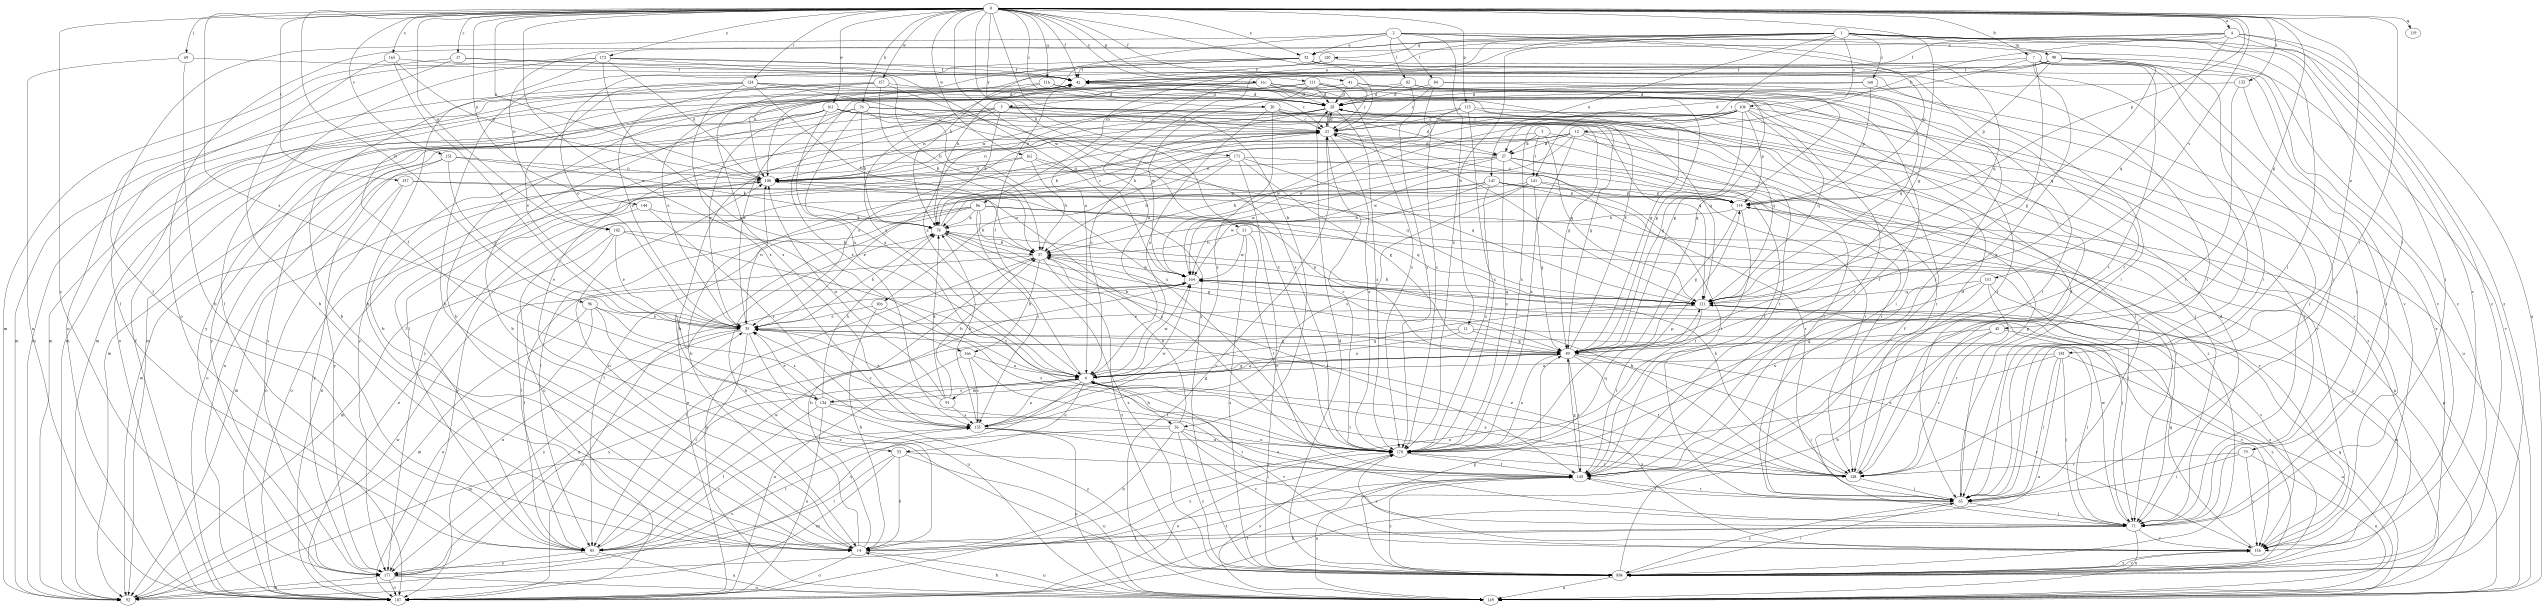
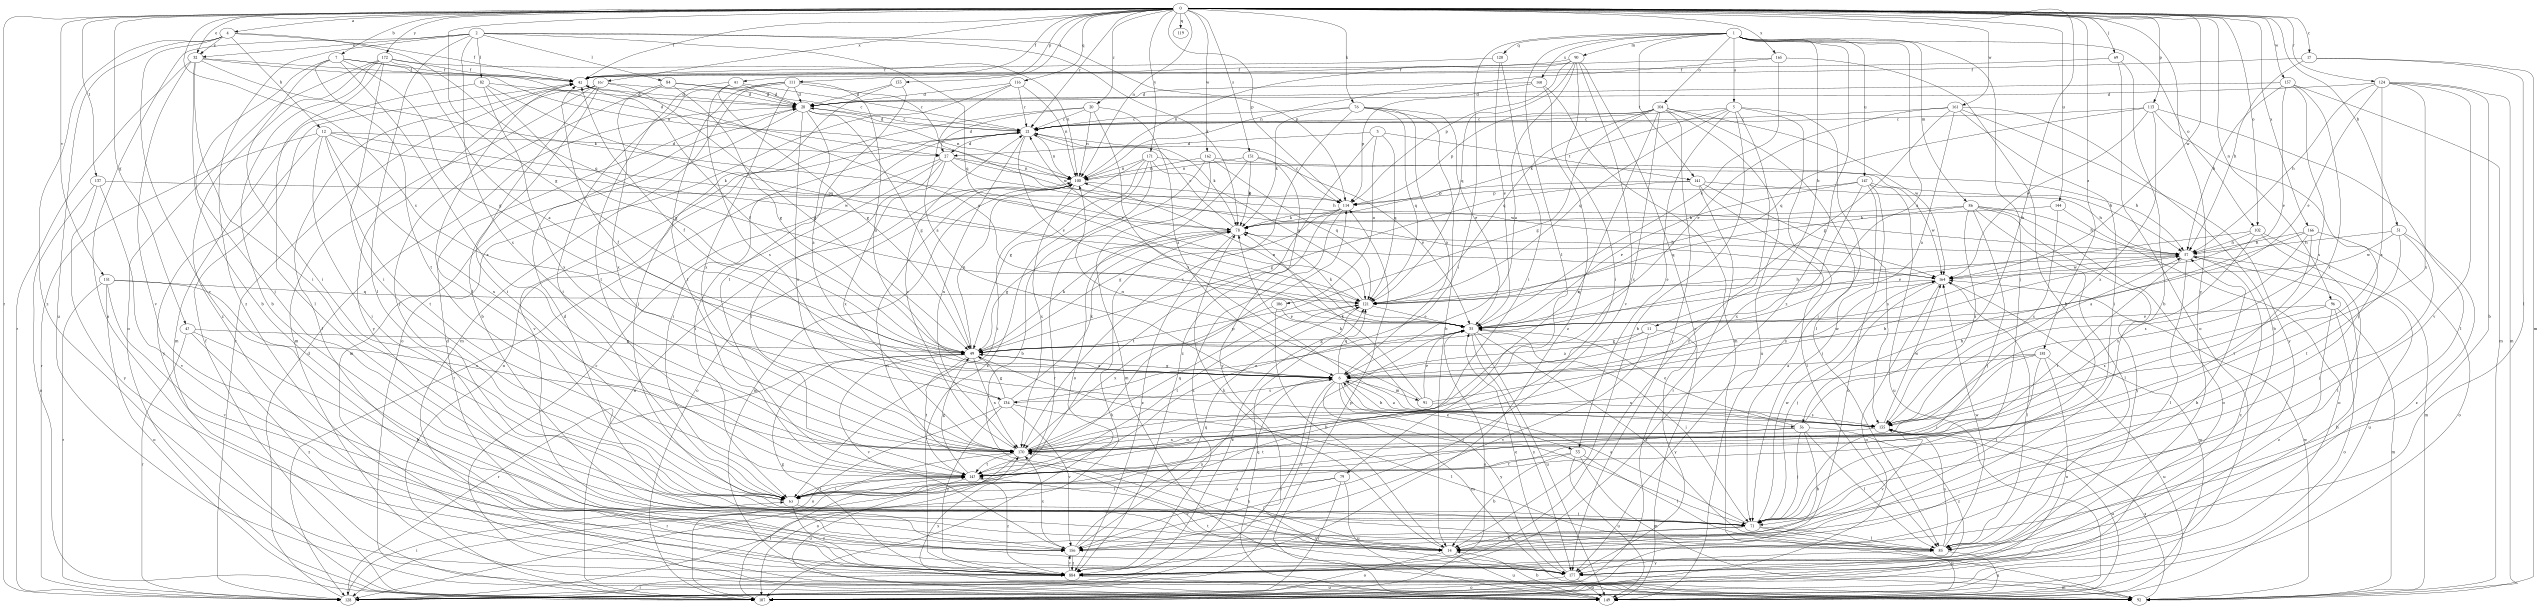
edge "4" -> "107": now "2" -> "107"
edge "5" -> "100": now "116" -> "100"
edge "28" -> "6": label "u" -> "a"
edge "57" -> "166": reversed
edge "27" -> "63": label "p" -> "i"
edge "884" -> "63": now "884" -> "128"
